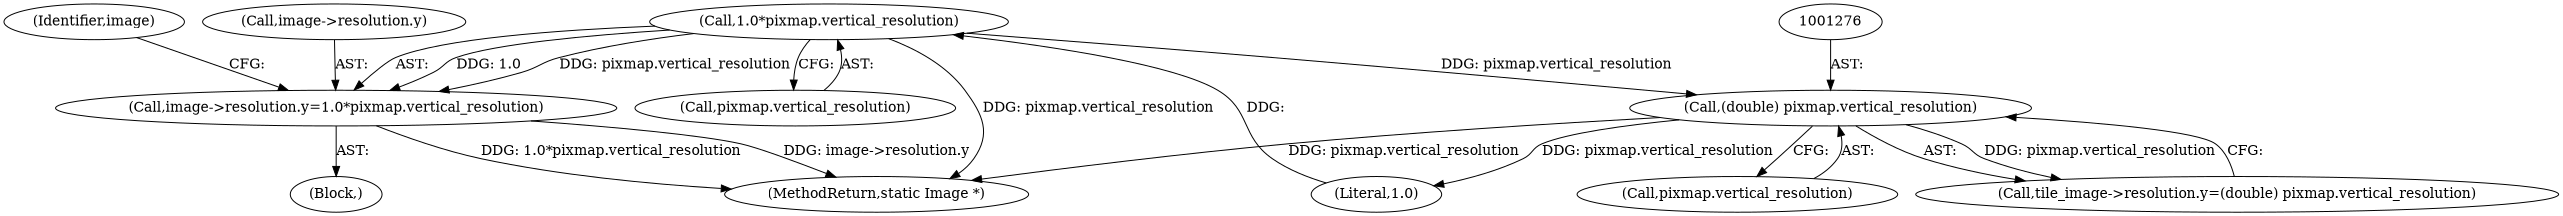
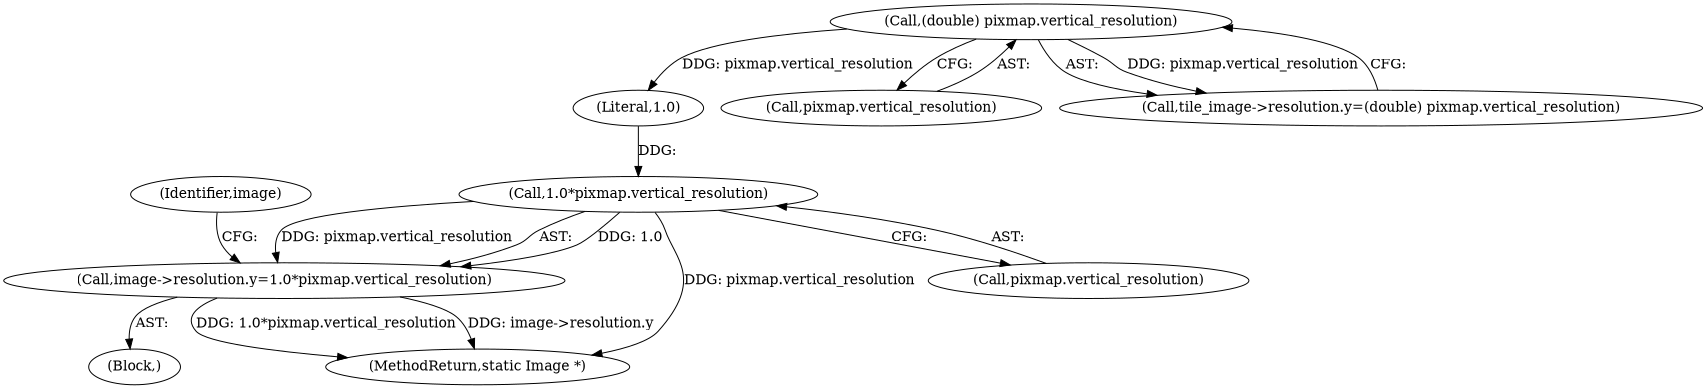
node "(Call,image->resolution.y)": removed
node "1001276": removed
edge "(Call,1.0*pixmap.vertical_resolution)" -> "(Call,(double) pixmap.vertical_resolution)": removed, label "DDG: pixmap.vertical_resolution"
edge "(Call,(double) pixmap.vertical_resolution)" -> "(MethodReturn,static Image *)": removed, label "DDG: pixmap.vertical_resolution"
